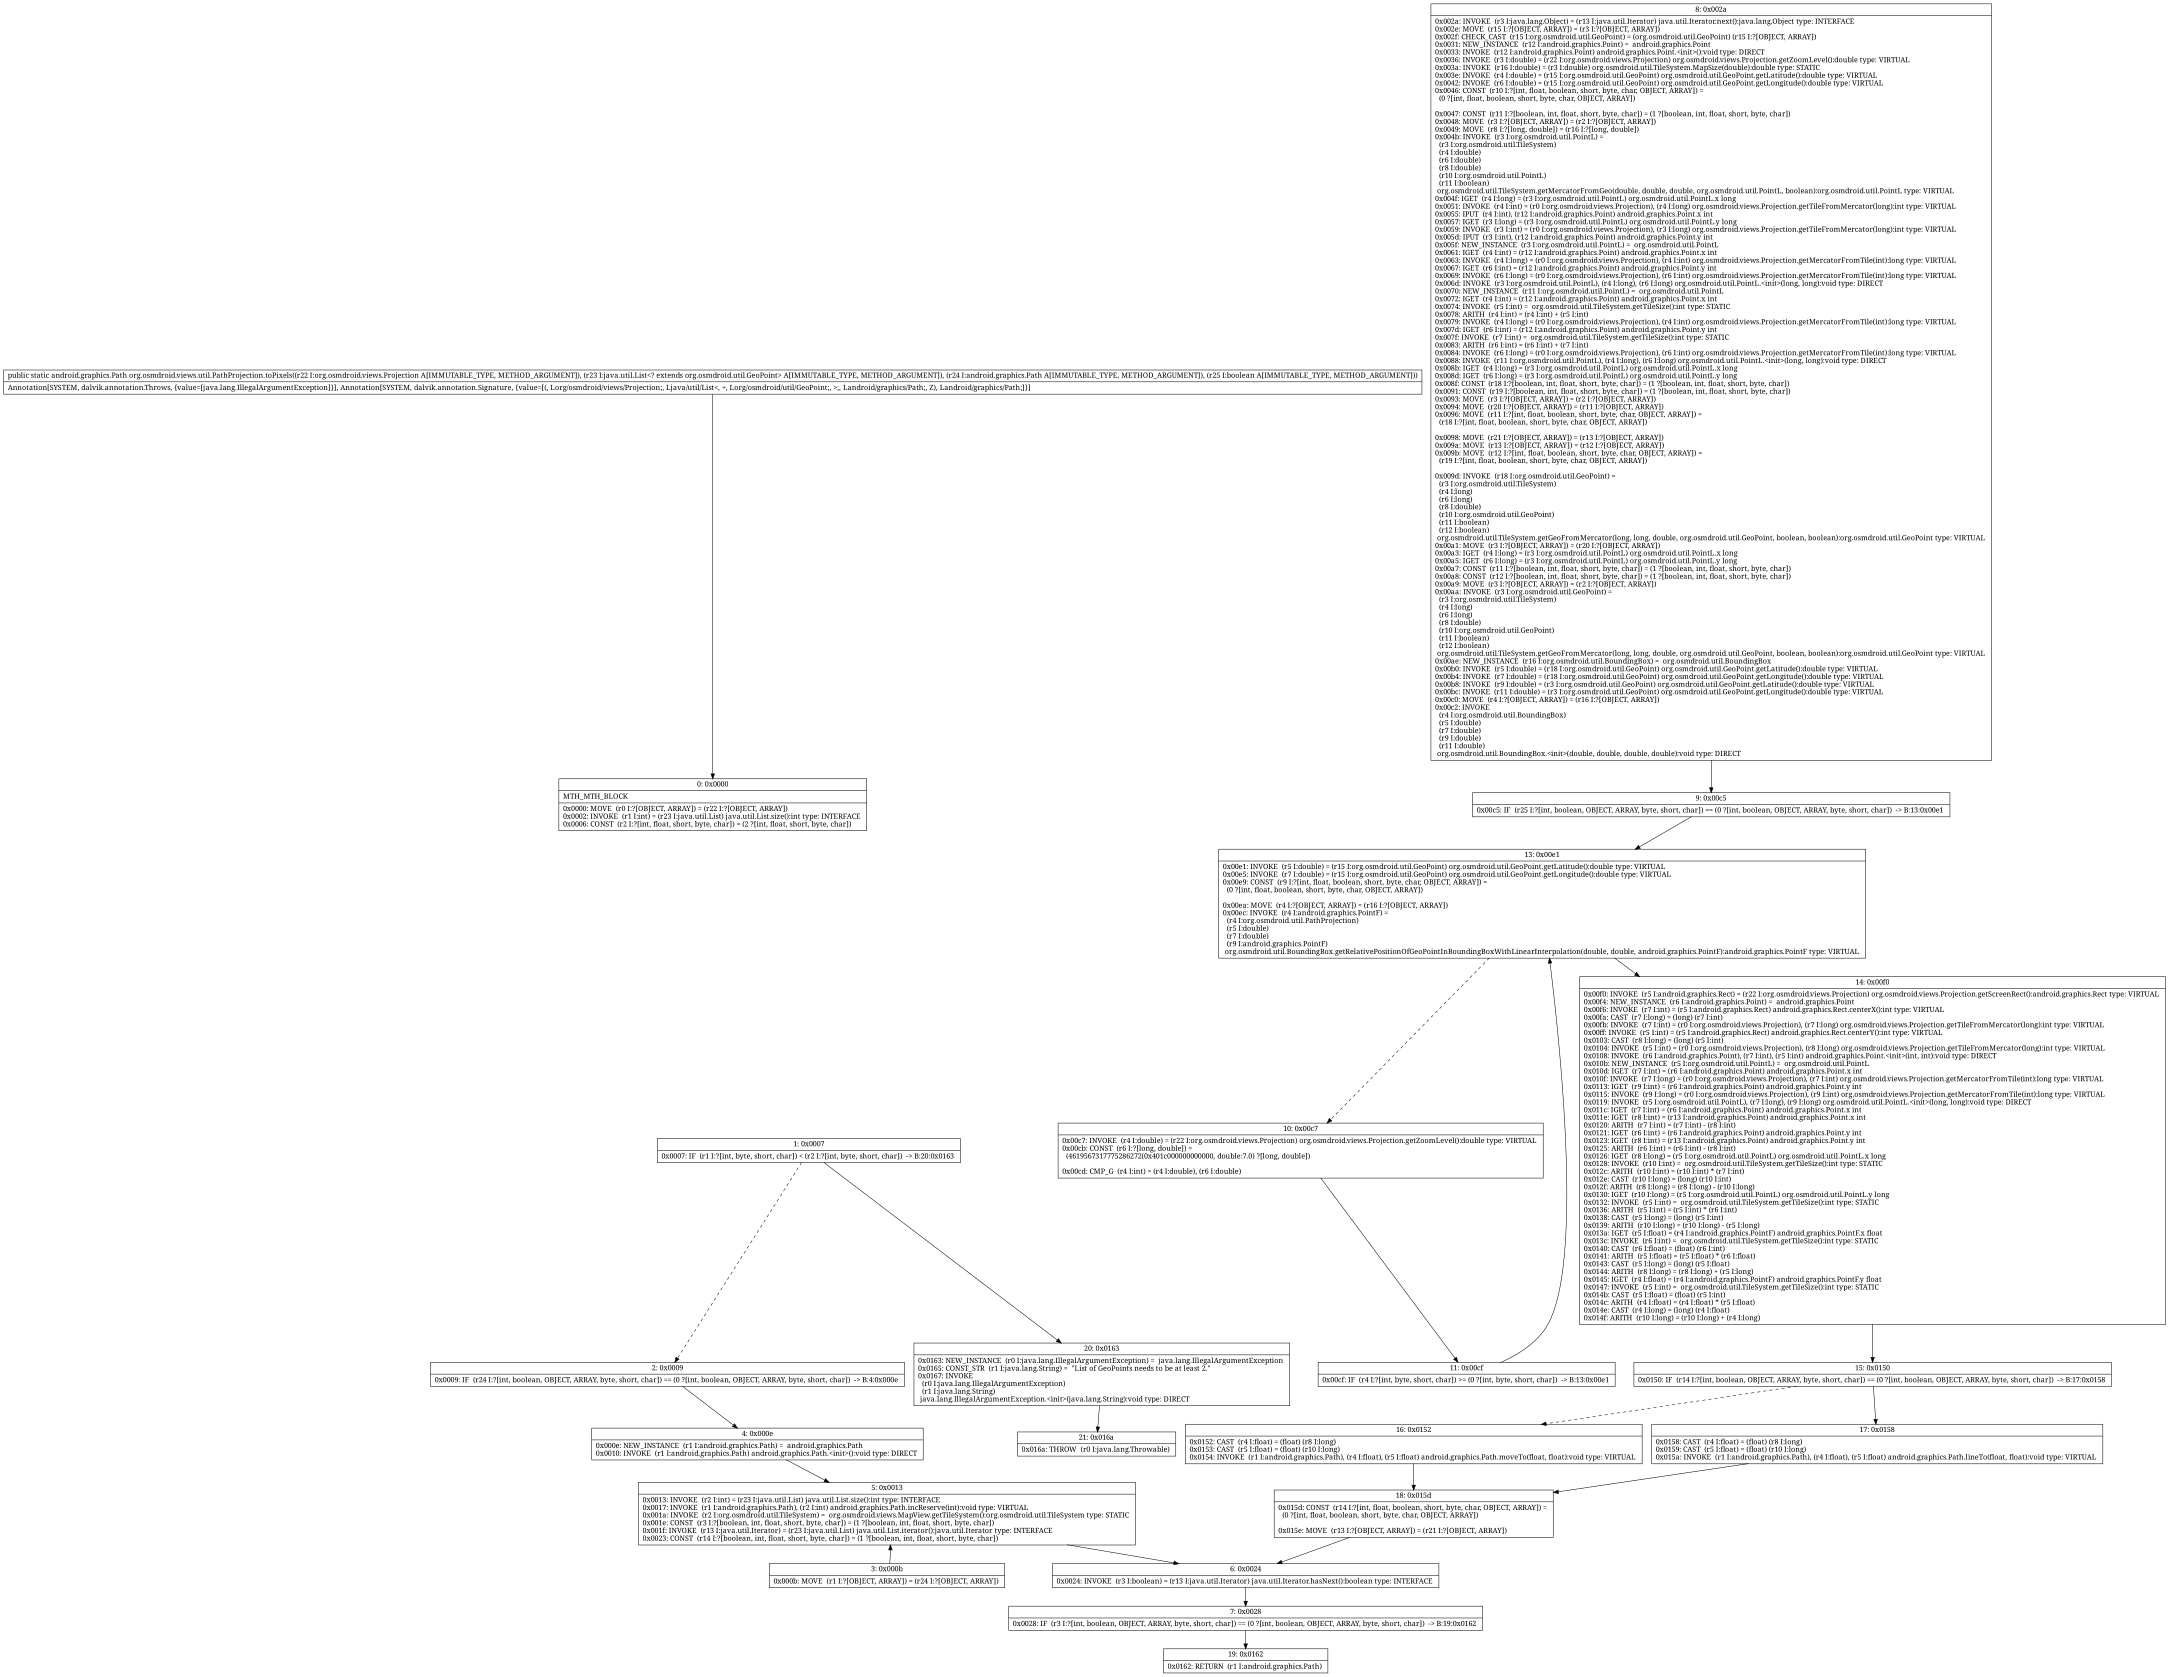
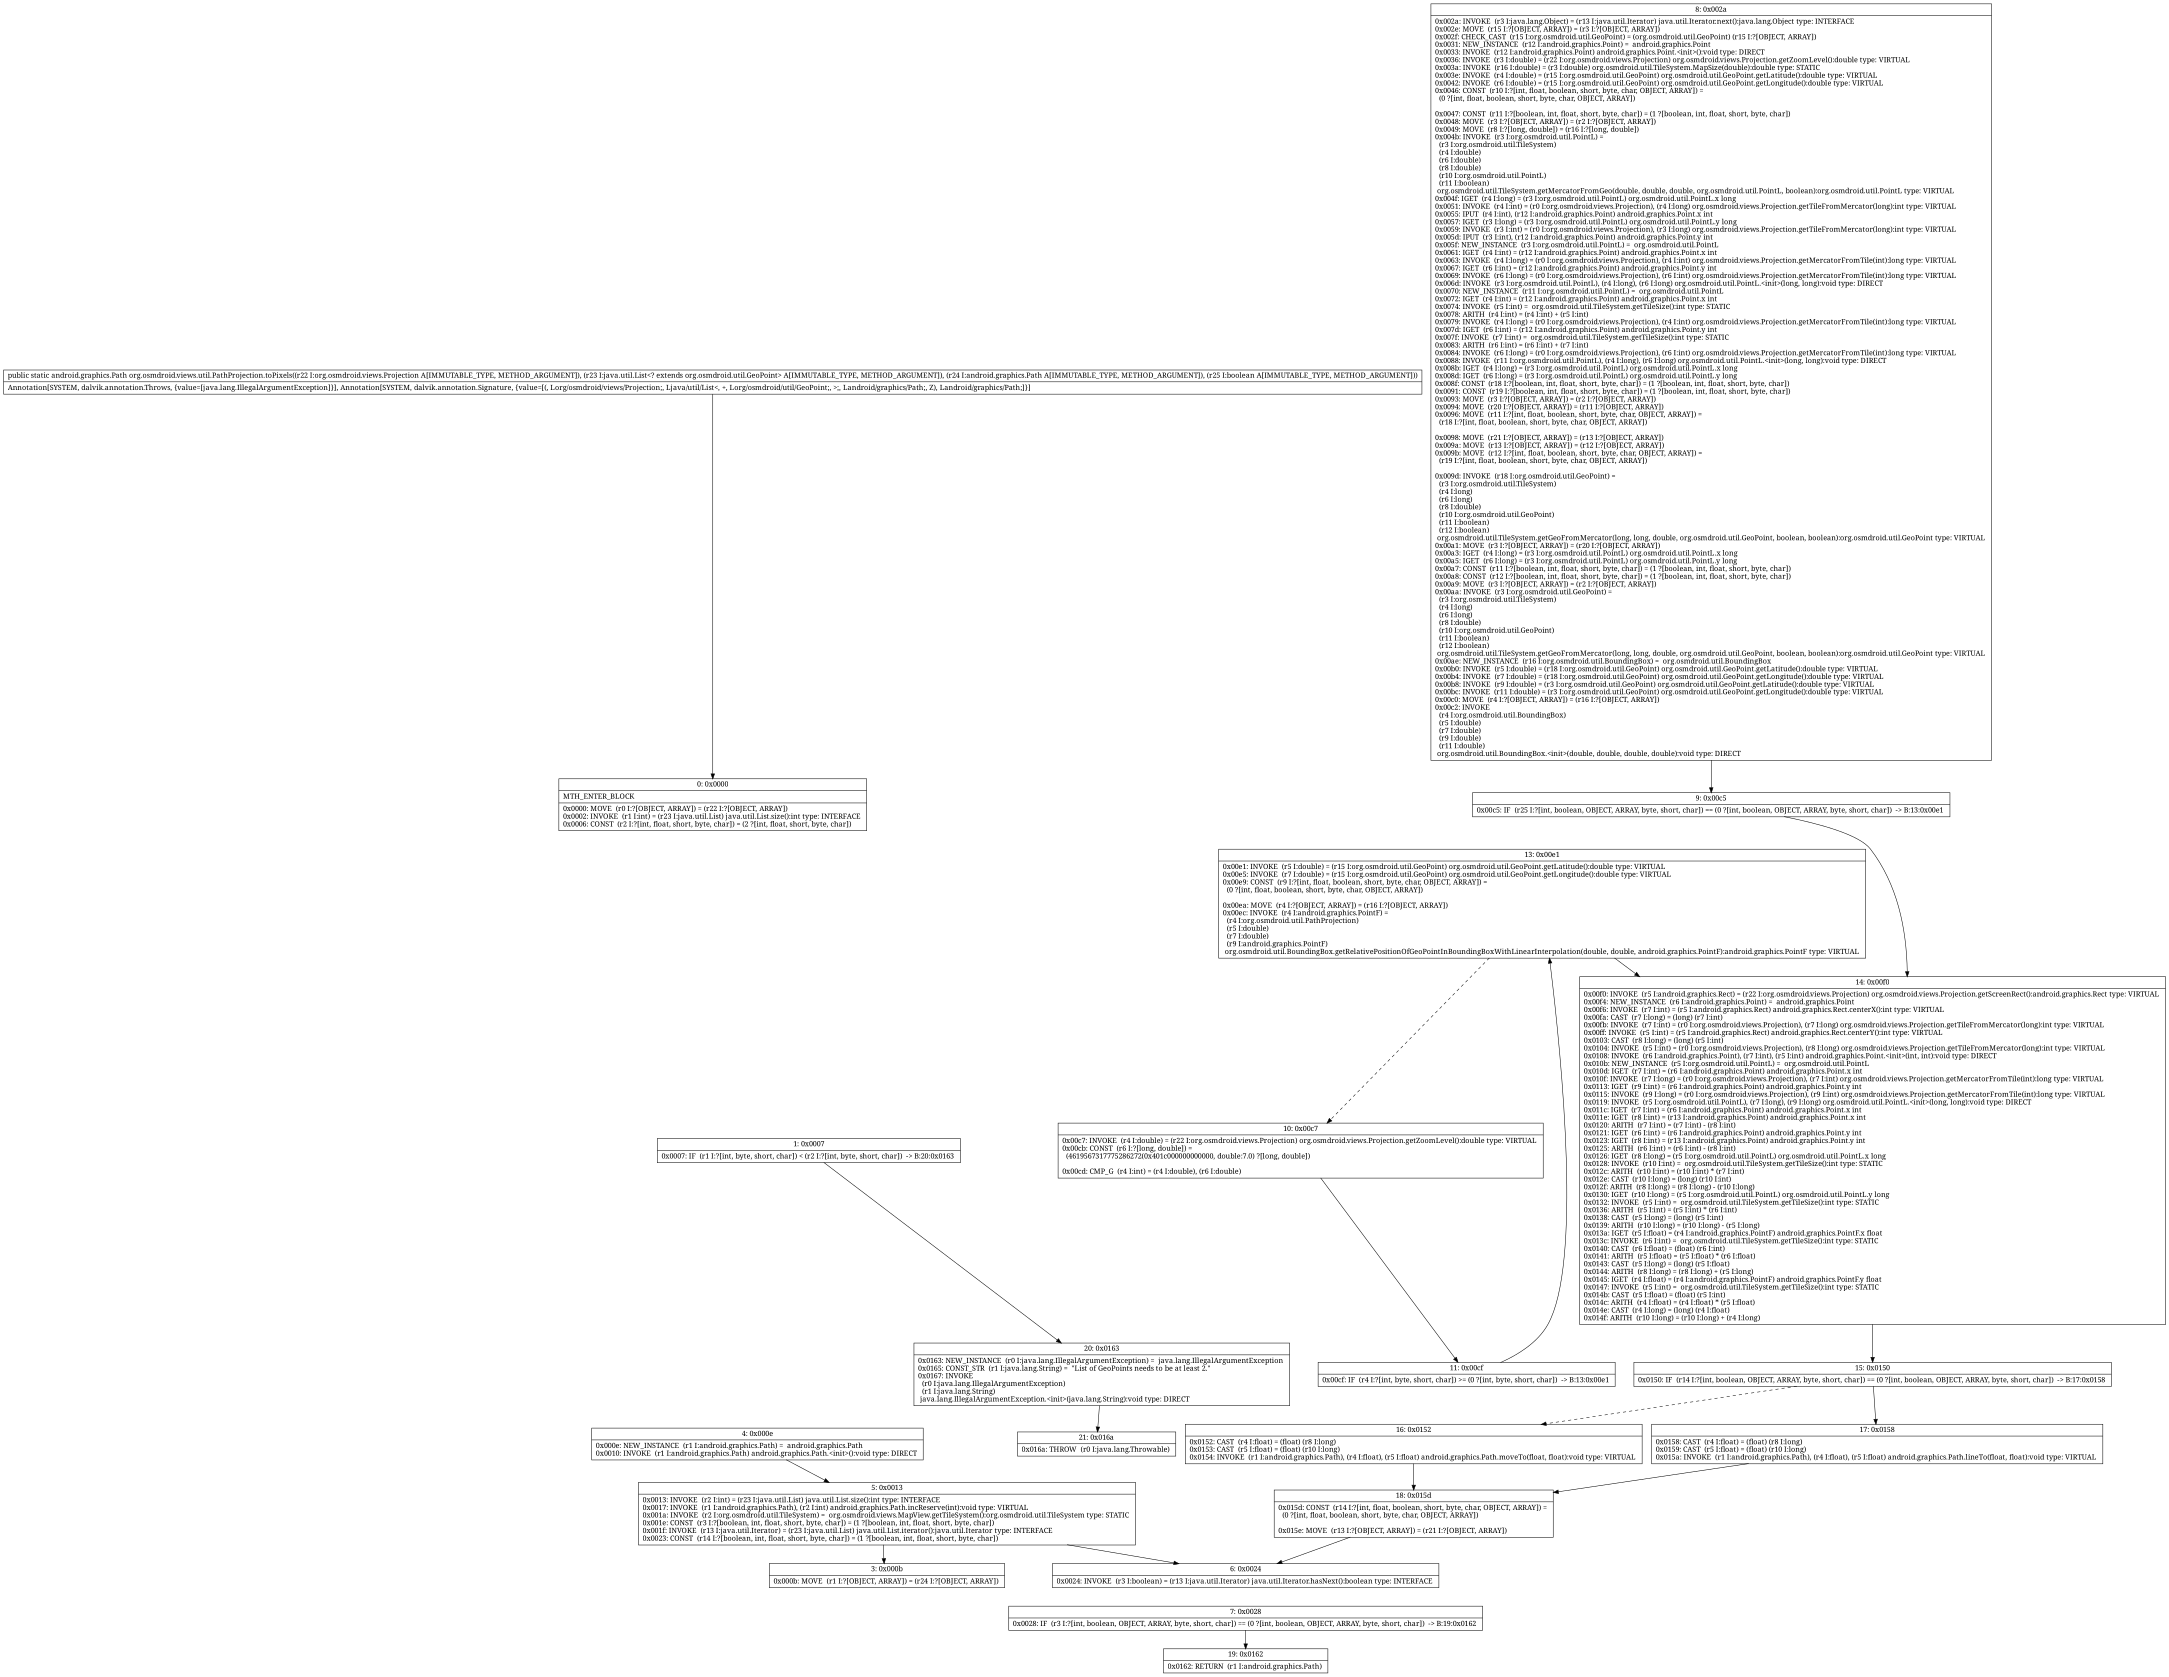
node "0: 0x0000": text "MTH_MTH_BLOCK" -> "MTH_ENTER_BLOCK"
edge "9: 0x00c5" -> "13: 0x00e1": now "9: 0x00c5" -> "14: 0x00f0"
node "2: 0x0009": removed
edge "3: 0x000b" -> "5: 0x0013": reversed
edge "6: 0x0024" -> "7: 0x0028": removed
